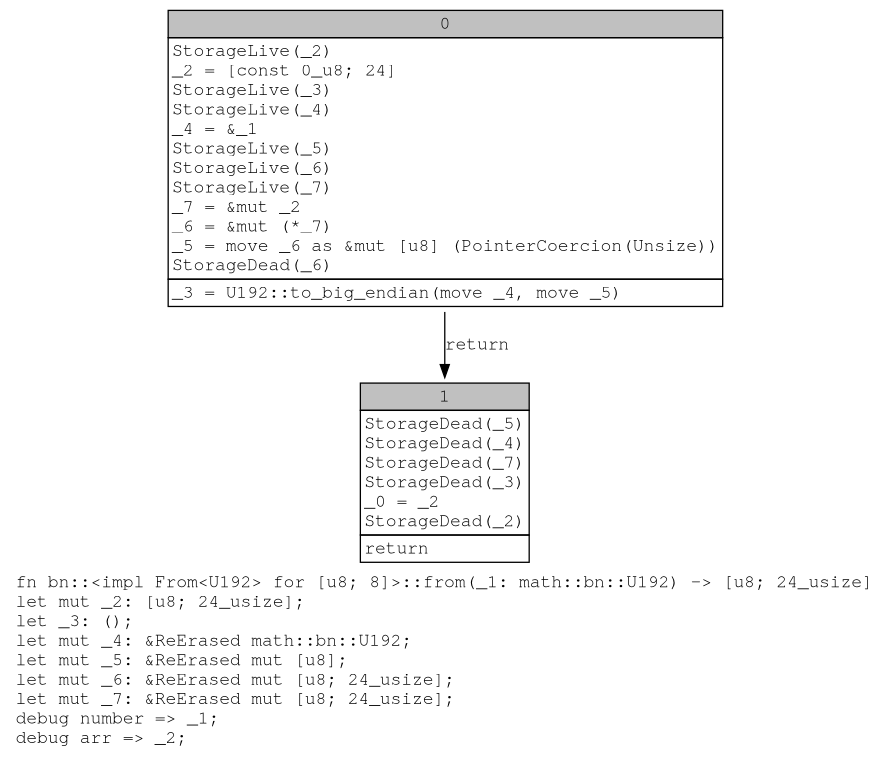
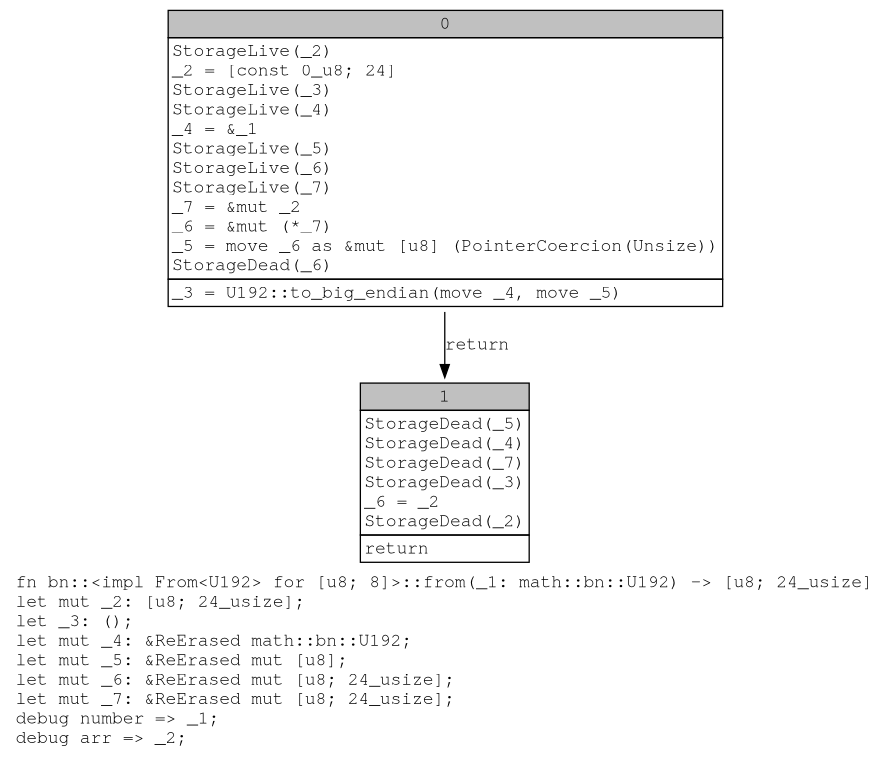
node "1": text "_0 = _2" -> "_6 = _2"
